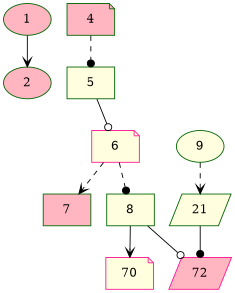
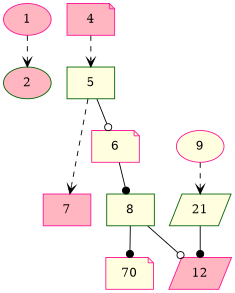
node "1": color darkgreen -> deeppink
node "4": color darkgreen -> deeppink
edge "1" -> "2": style solid -> dashed
edge "4" -> "5": arrowhead dot -> vee
node "9": color darkgreen -> deeppink
edge "6" -> "7": now "5" -> "7"
edge "6" -> "8": style dashed -> solid
node "7": color darkgreen -> deeppink
edge "8" -> "70": arrowhead vee -> dot
node "72": label "72" -> "12"
